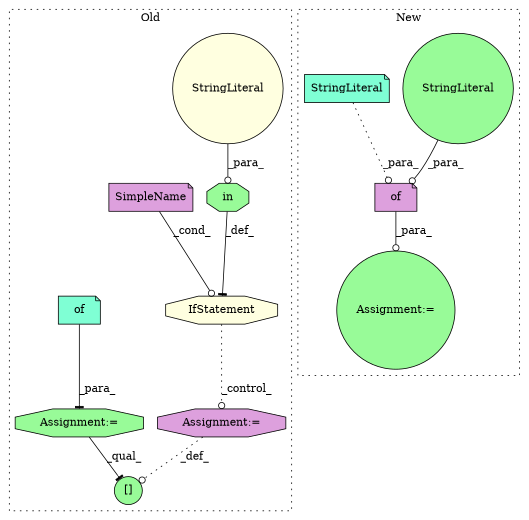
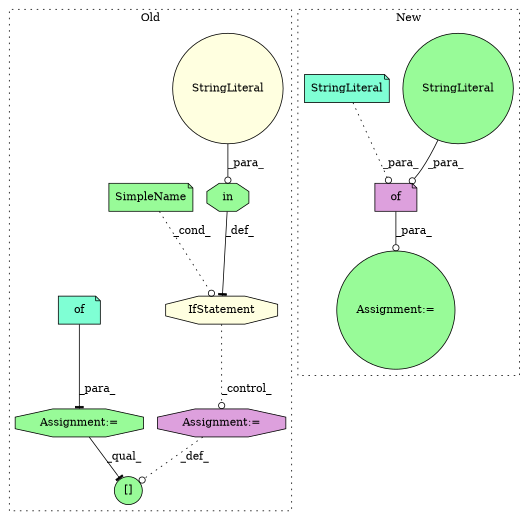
node "SimpleName": fillcolor plum -> palegreen
edge "SimpleName" -> "IfStatement": style solid -> dotted
